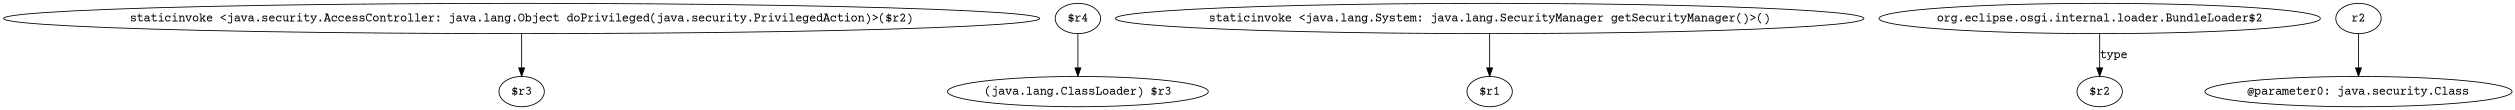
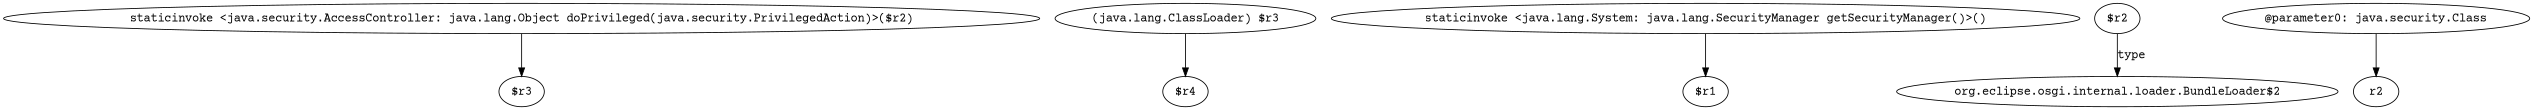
edge "$r4" -> "(java.lang.ClassLoader) $r3": reversed
edge "org.eclipse.osgi.internal.loader.BundleLoader$2" -> "$r2": reversed
edge "r2" -> "@parameter0: java.security.Class": reversed
